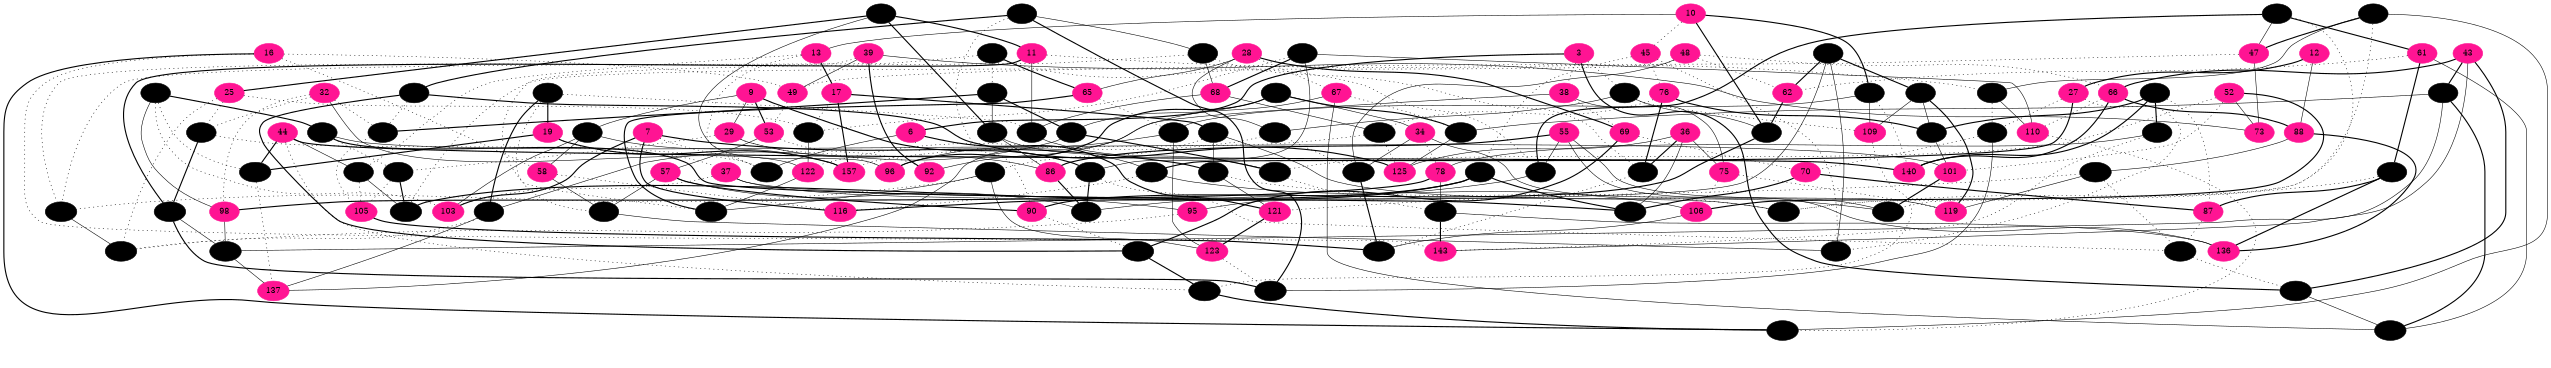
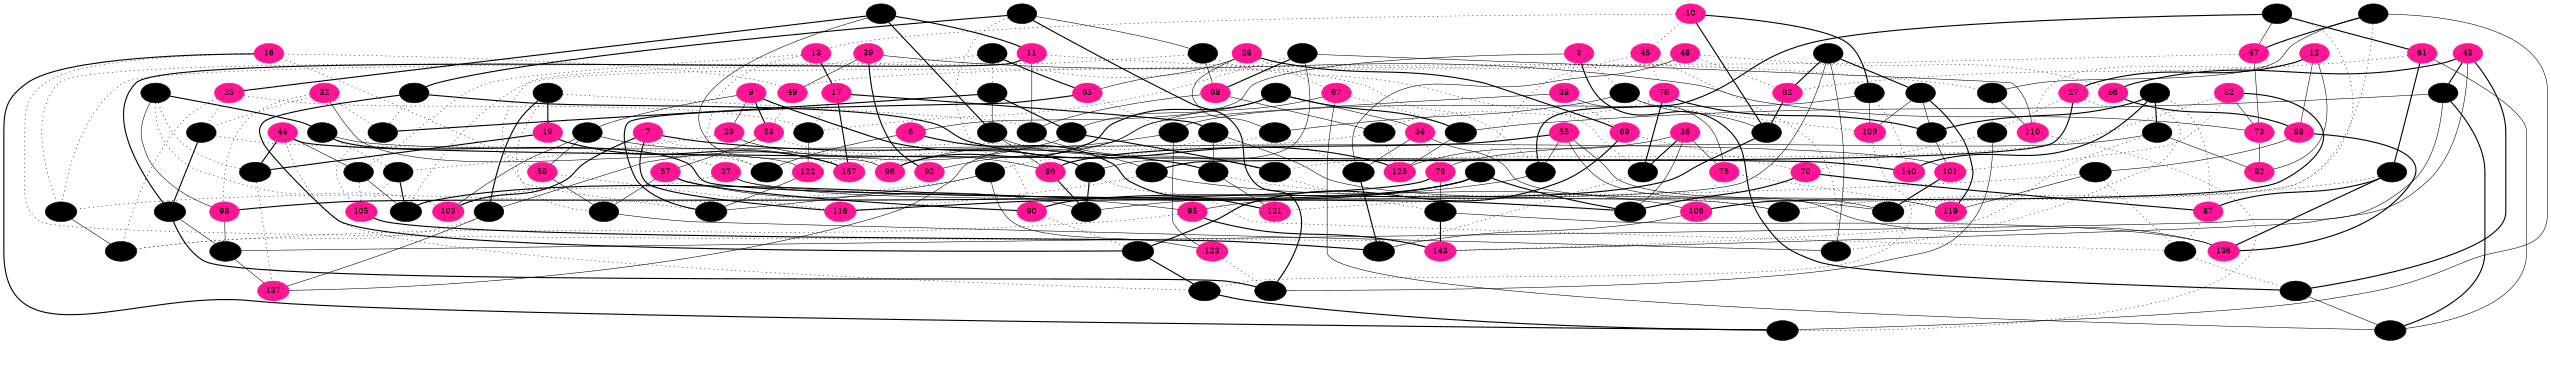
edge "10" -- "13": style solid -> dotted
edge "3" -- "6": style bold -> solid
edge "66" -- "110": now "12" -- "110"
edge "66" -- "140": removed
node "82": added
edge "121" -- "123": removed
edge "95" -- "143": added
